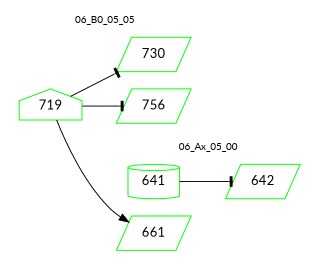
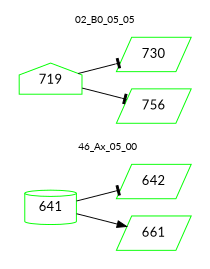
cluster "06_B0_05_05": label "06_B0_05_05" -> "02_B0_05_05"
cluster "06_Ax_05_00": label "06_Ax_05_00" -> "46_Ax_05_00"
edge "719" -> "661": now "641" -> "661"
